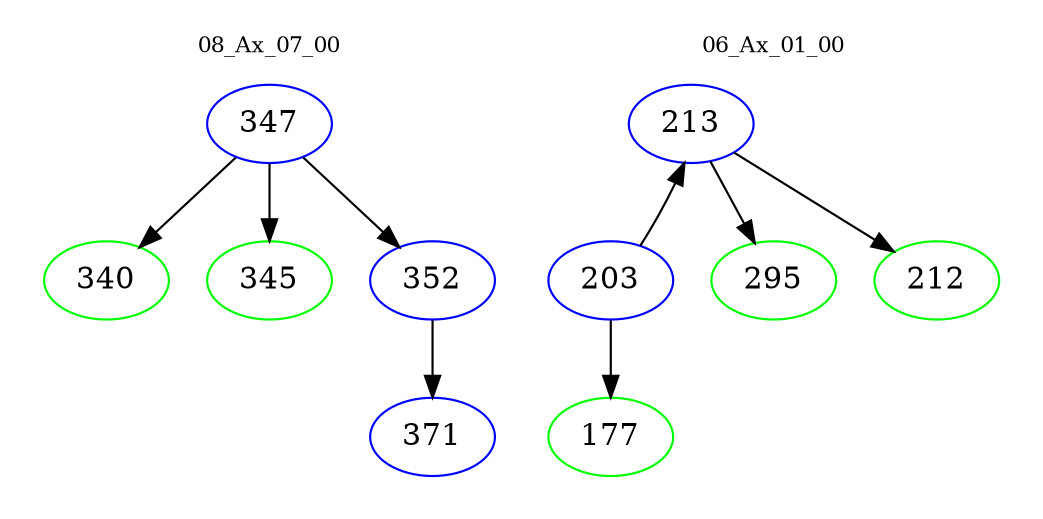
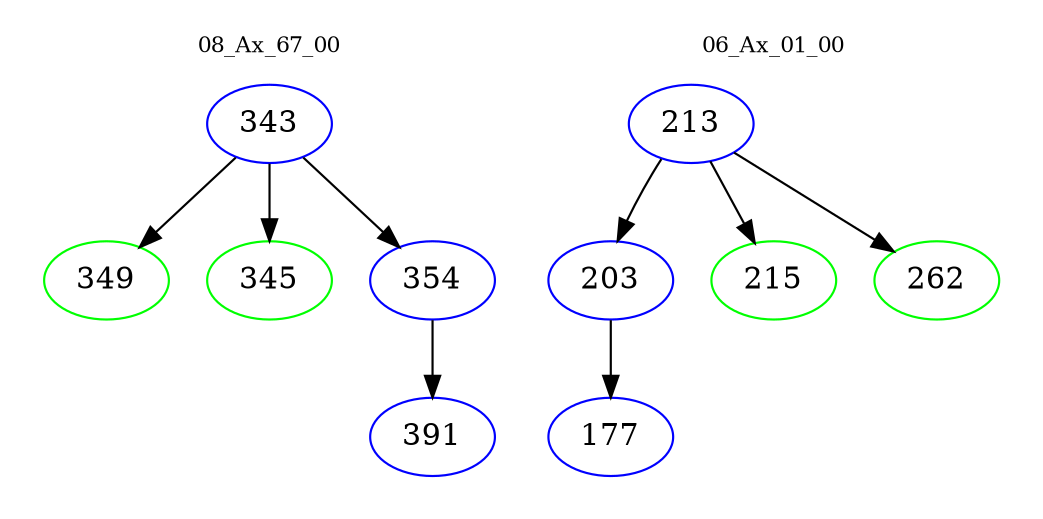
cluster "08_Ax_07_00": label "08_Ax_07_00" -> "08_Ax_67_00"
node "347": label "347" -> "343"
edge "203" -> "213": reversed
node "340": label "340" -> "349"
node "352": label "352" -> "354"
node "295": label "295" -> "215"
node "212": label "212" -> "262"
node "371": label "371" -> "391"
node "177": color green -> blue
